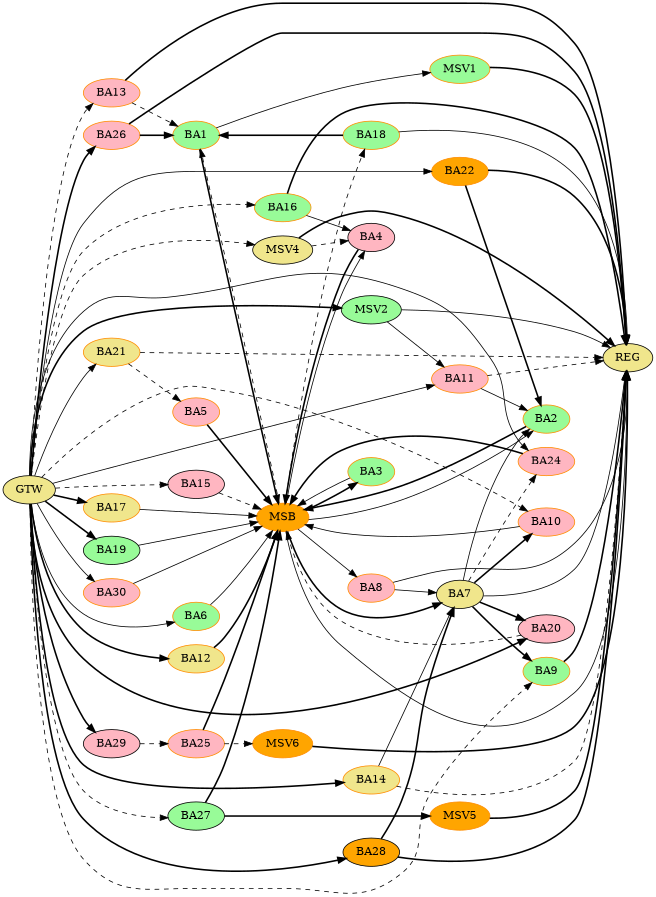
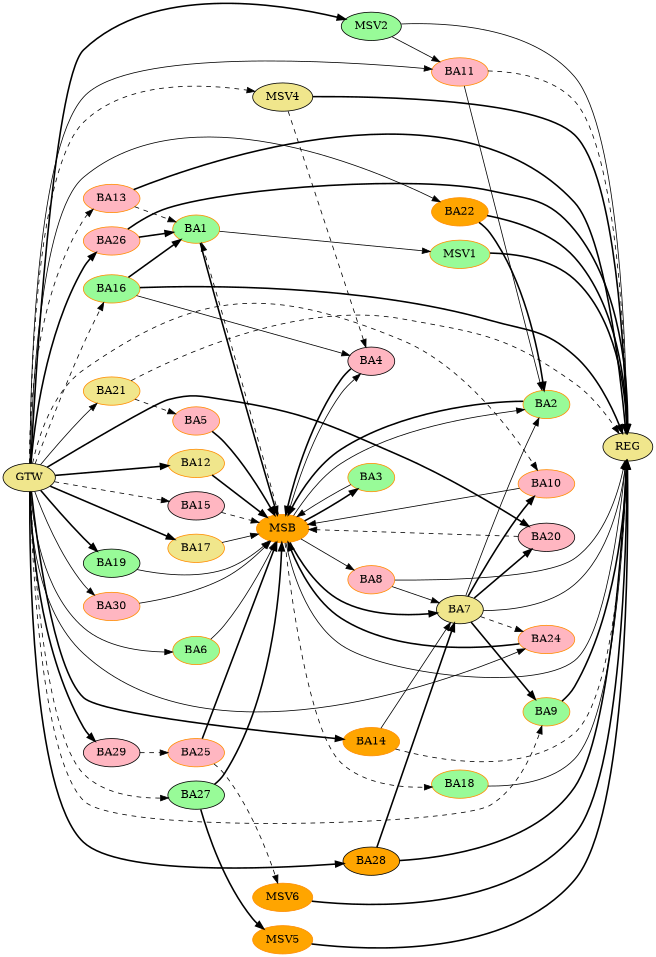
edge "BA18" -> "BA1": now "BA16" -> "BA1"
node "BA14": fillcolor khaki -> orange
